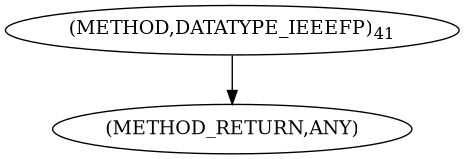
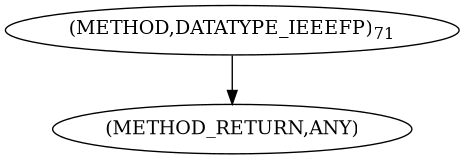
node "(METHOD,DATATYPE_IEEEFP)": text "41" -> "71"
